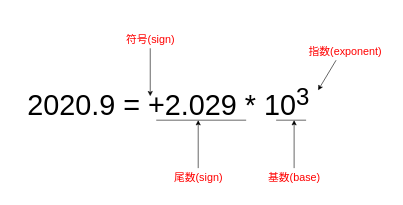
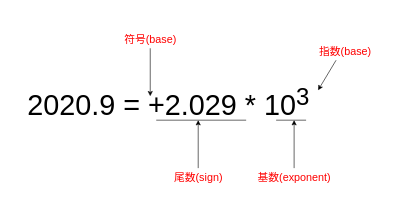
node "符号(sign)": label "符号(sign)" -> "符号(base)"
node "指数(exponent)": label "指数(exponent)" -> "指数(base)"
node "基数(base)": label "基数(base)" -> "基数(exponent)"
